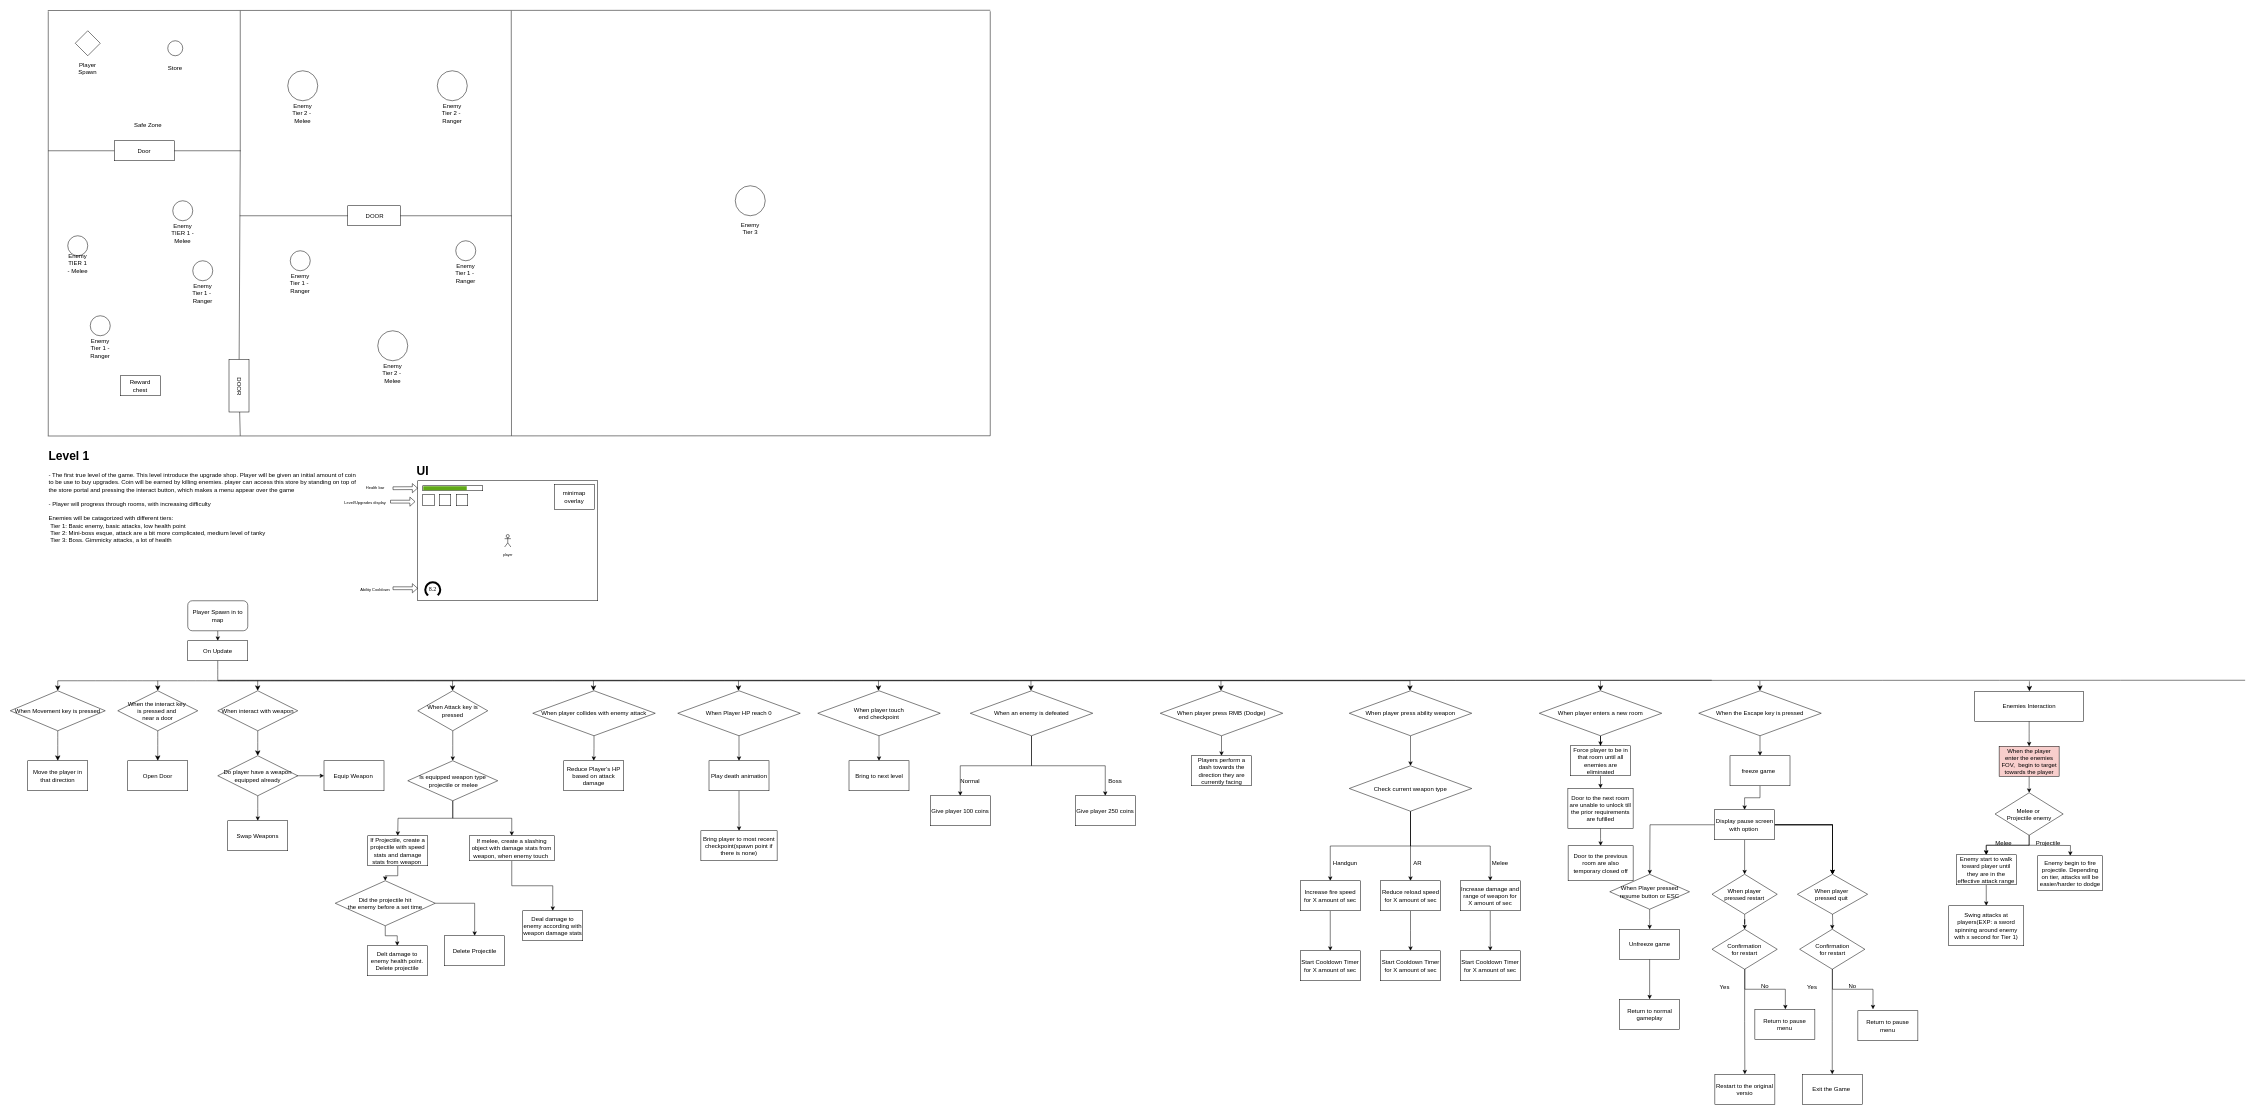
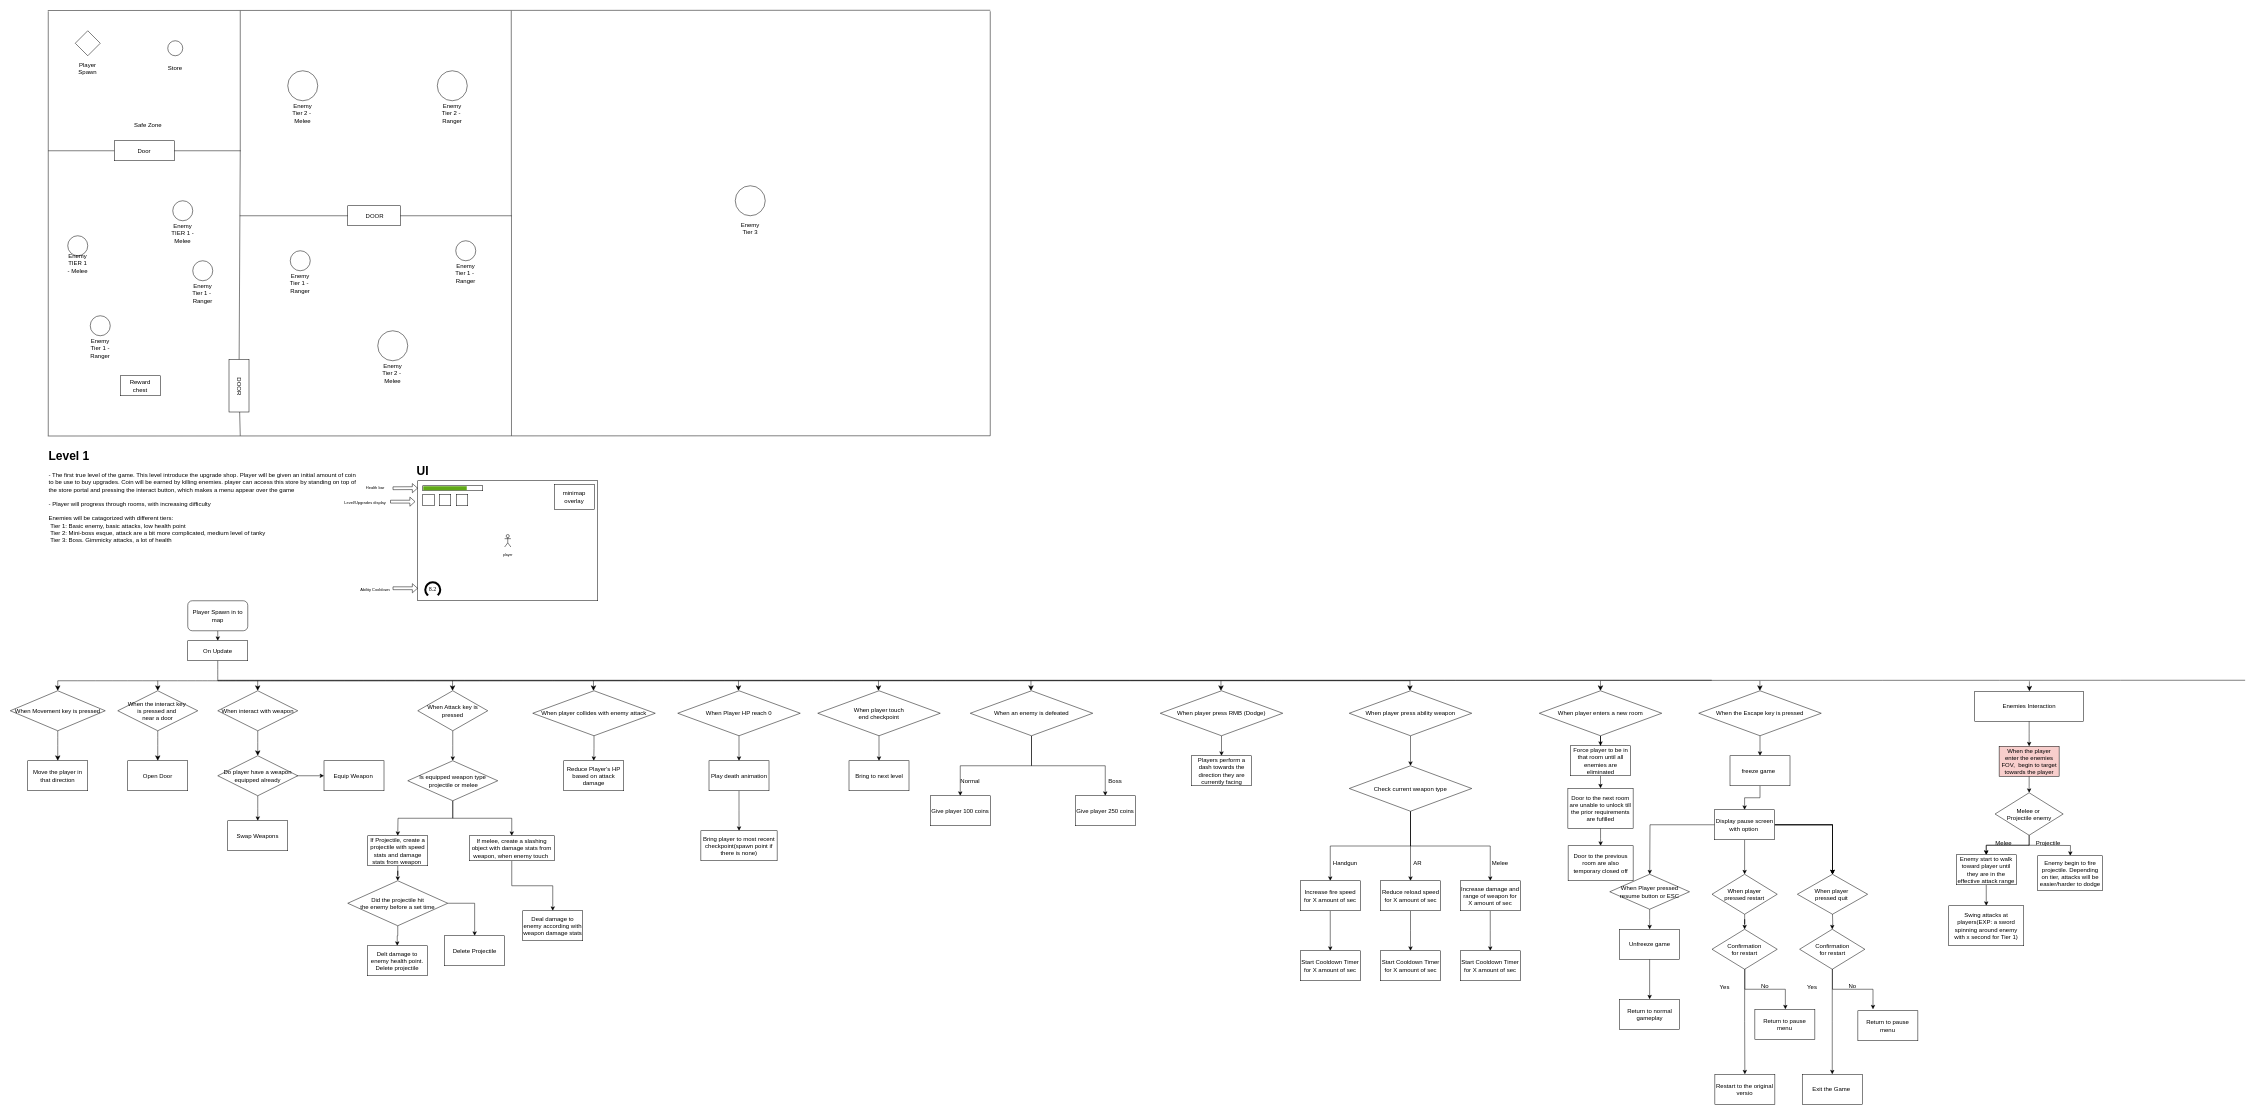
node "Did the projectile hit the enemy before a set time": moved (385, 903) -> (398, 903)
